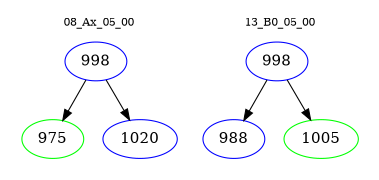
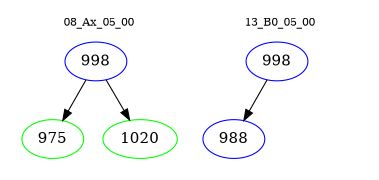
node "1020": color blue -> green
node "1005": removed
